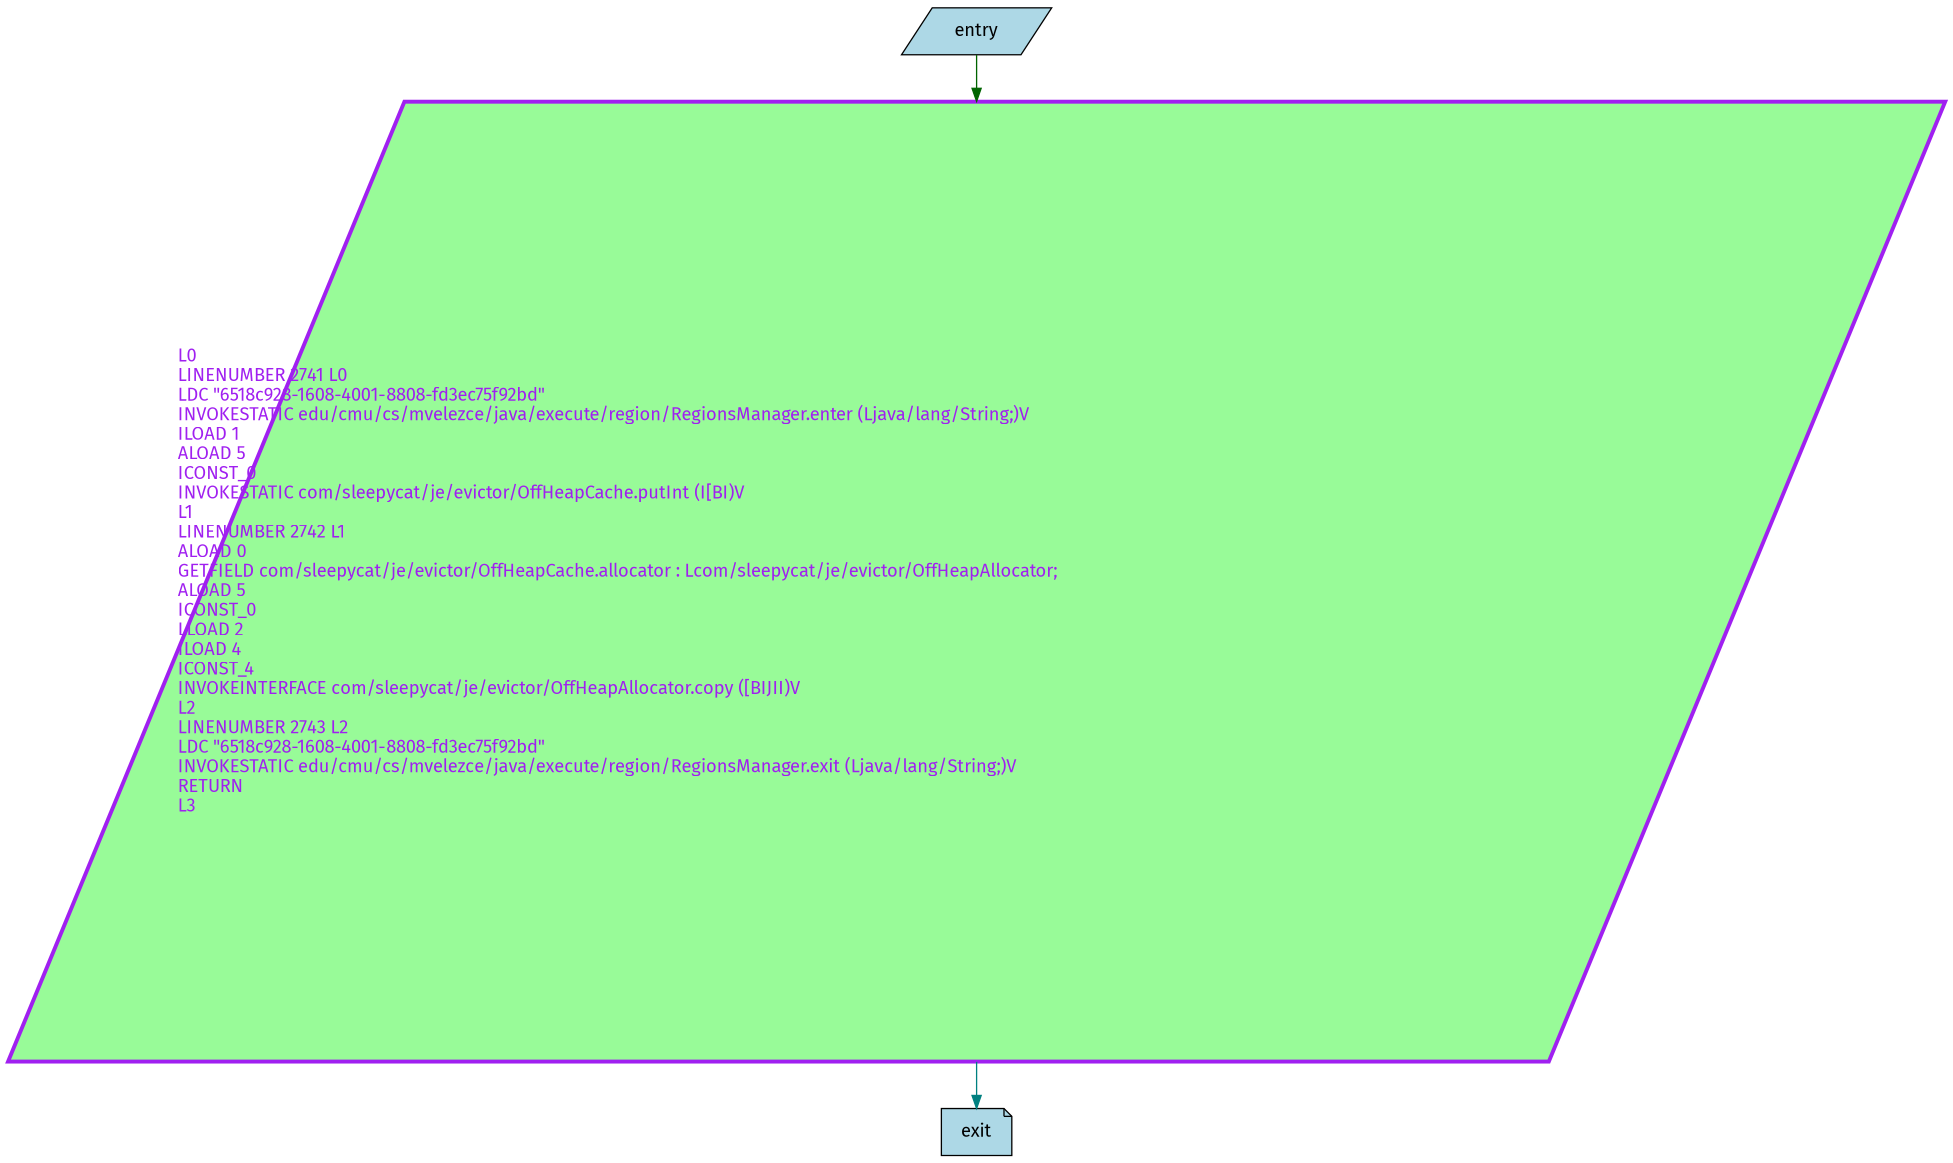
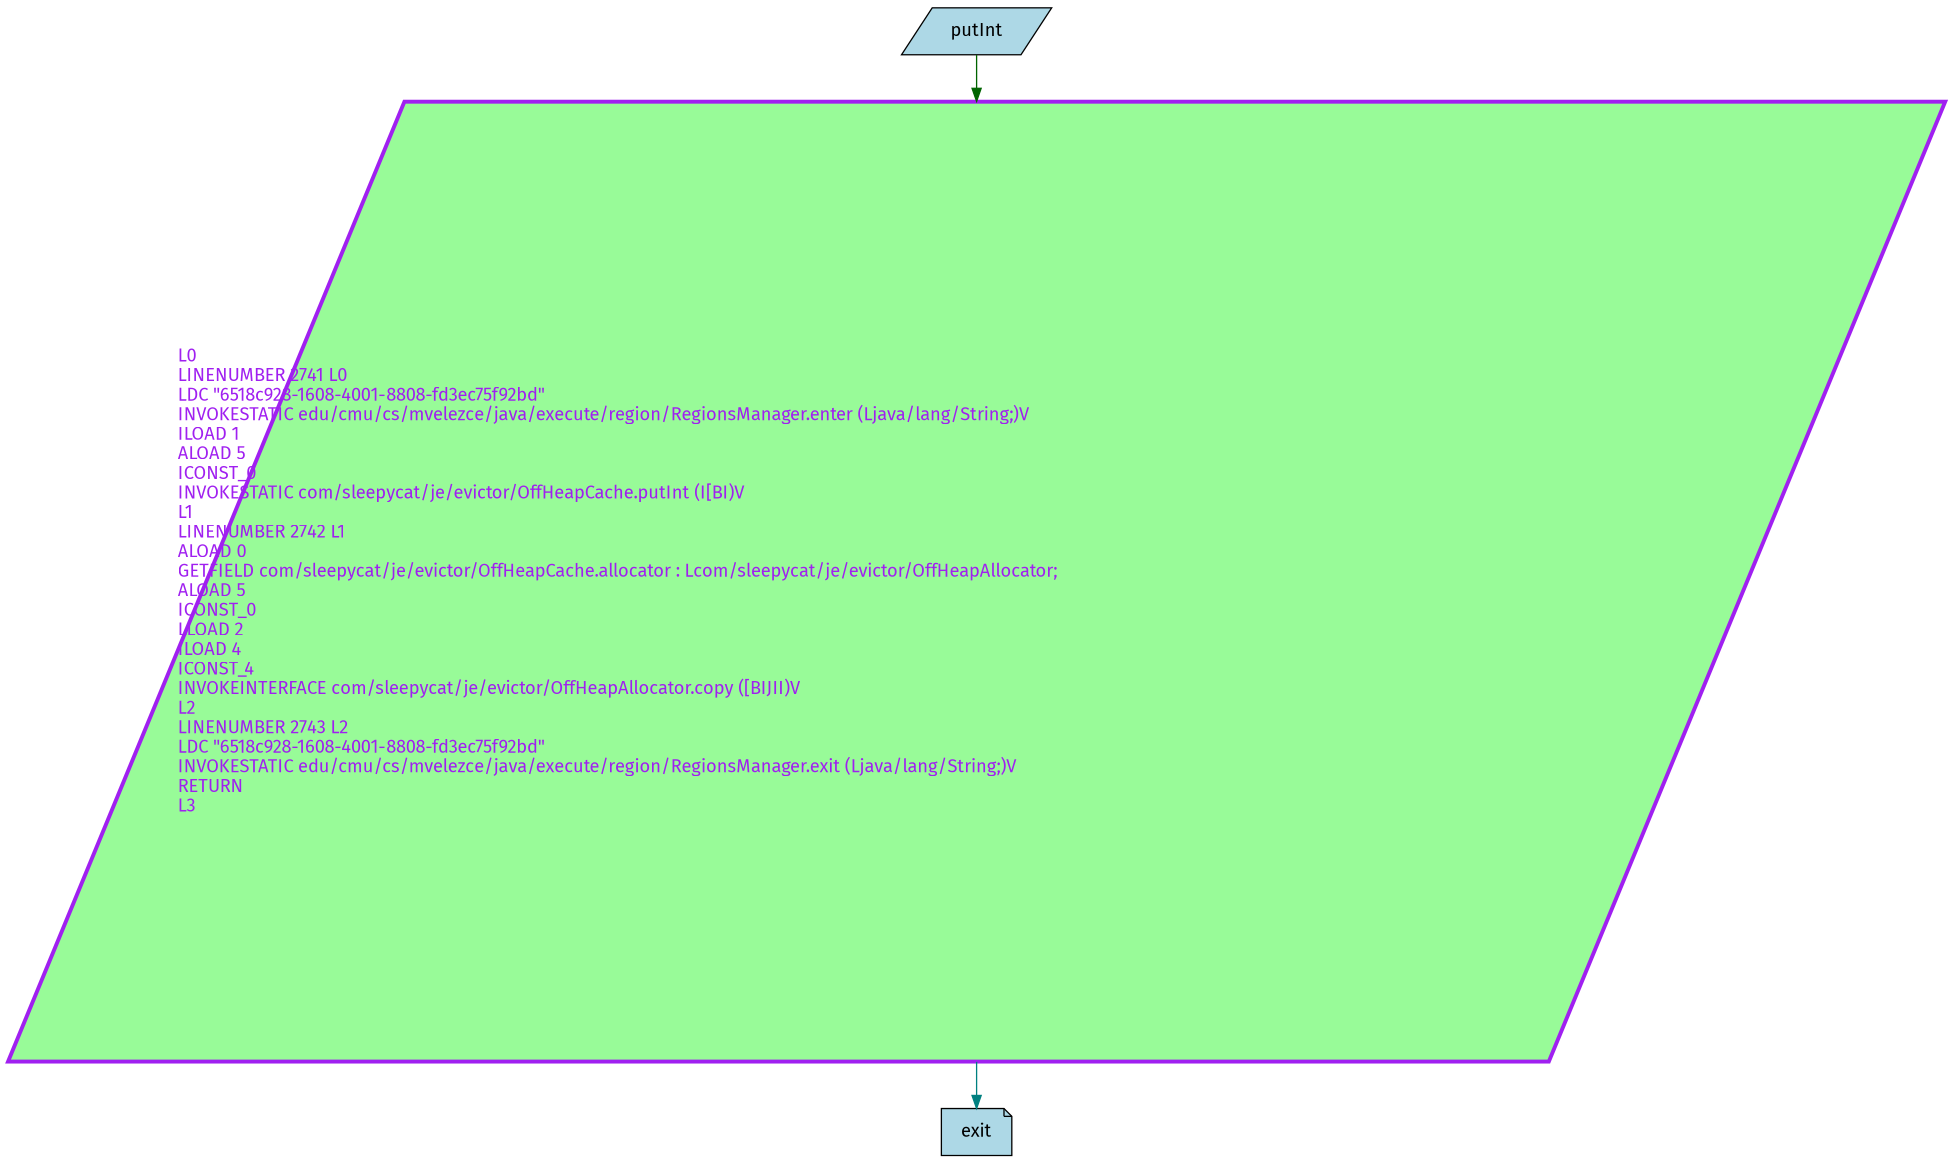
node "entry": label "entry" -> "putInt"
